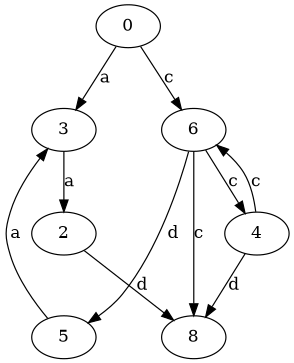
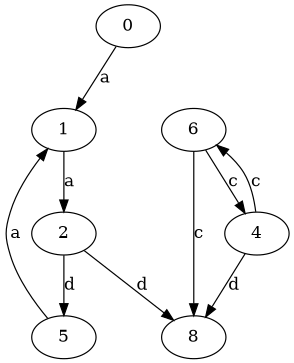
edge "0" -> "6": removed, label "c"
node "3": label "3" -> "1"
edge "6" -> "5": now "2" -> "5"
